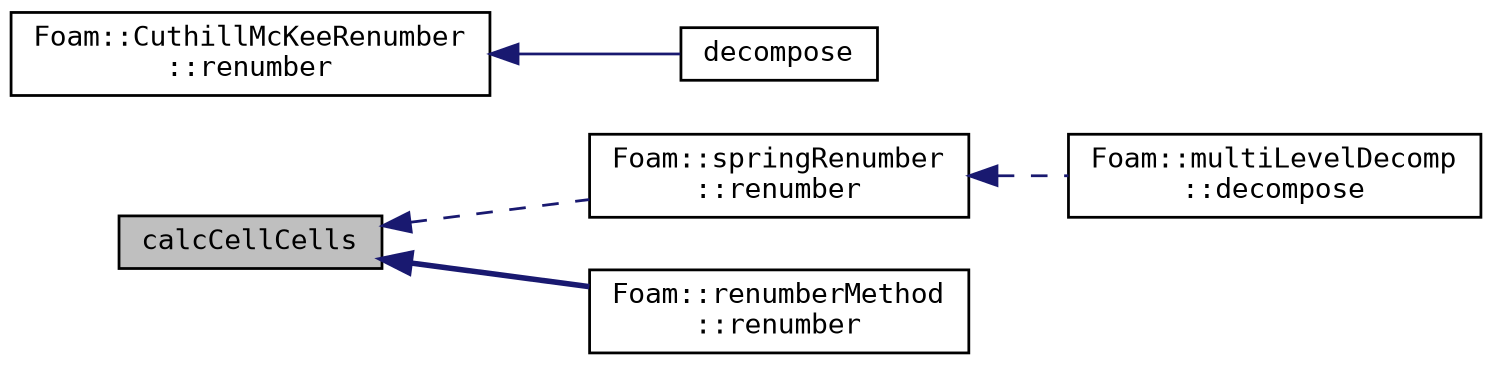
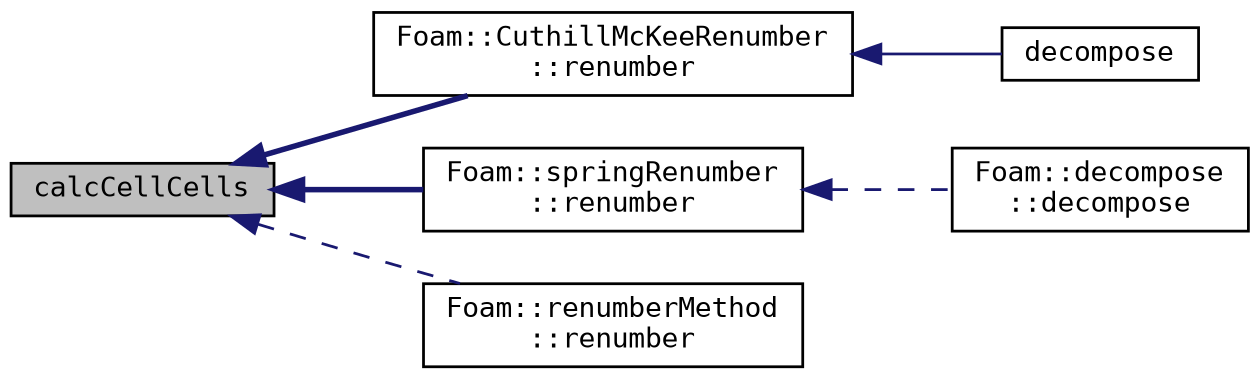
edge "Foam::CuthillMcKeeRenumber ::renumber" -> "calcCellCells": added
node "Foam::multiLevelDecomp ::decompose": label "Foam::multiLevelDecomp ::decompose" -> "Foam::decompose ::decompose"
edge "Foam::springRenumber ::renumber" -> "calcCellCells": style dashed -> bold
edge "Foam::renumberMethod ::renumber" -> "calcCellCells": style bold -> dashed
